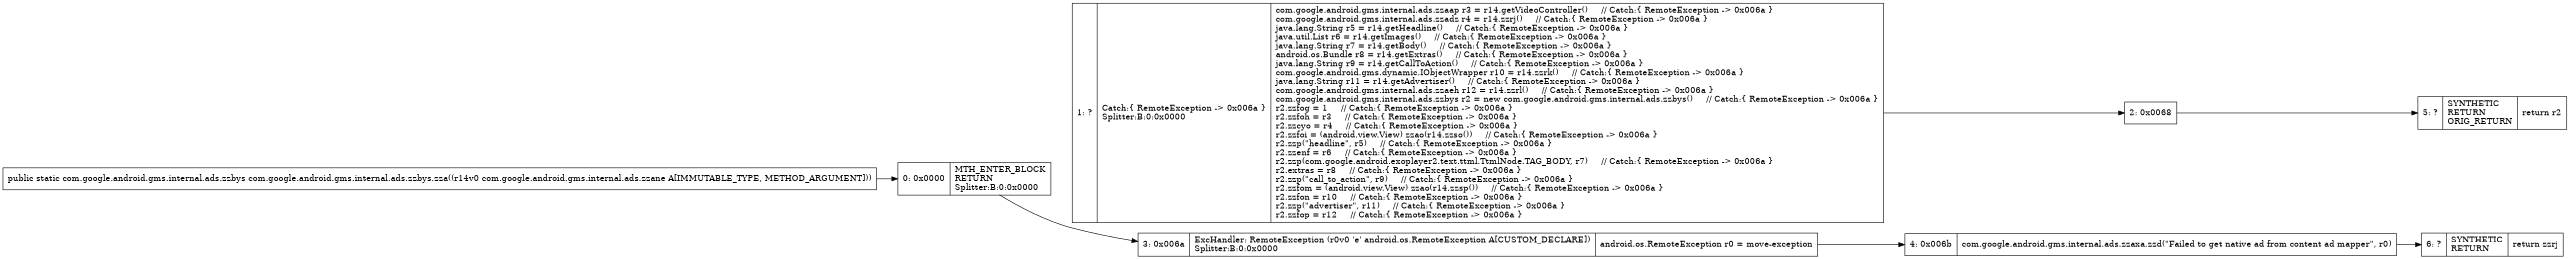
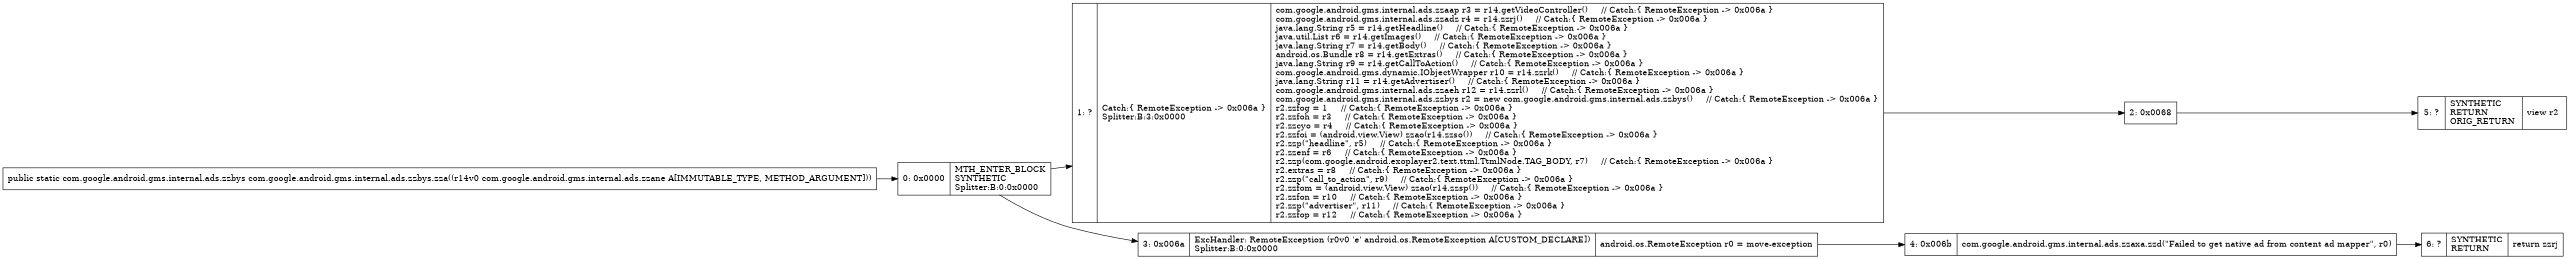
node "5: ?": text "return r2" -> "view r2"
node "1: ?": text "Splitter:B:0:0x0000" -> "Splitter:B:3:0x0000"
edge "0: 0x0000" -> "1: ?": added
node "0: 0x0000": text "RETURN" -> "SYNTHETIC"
